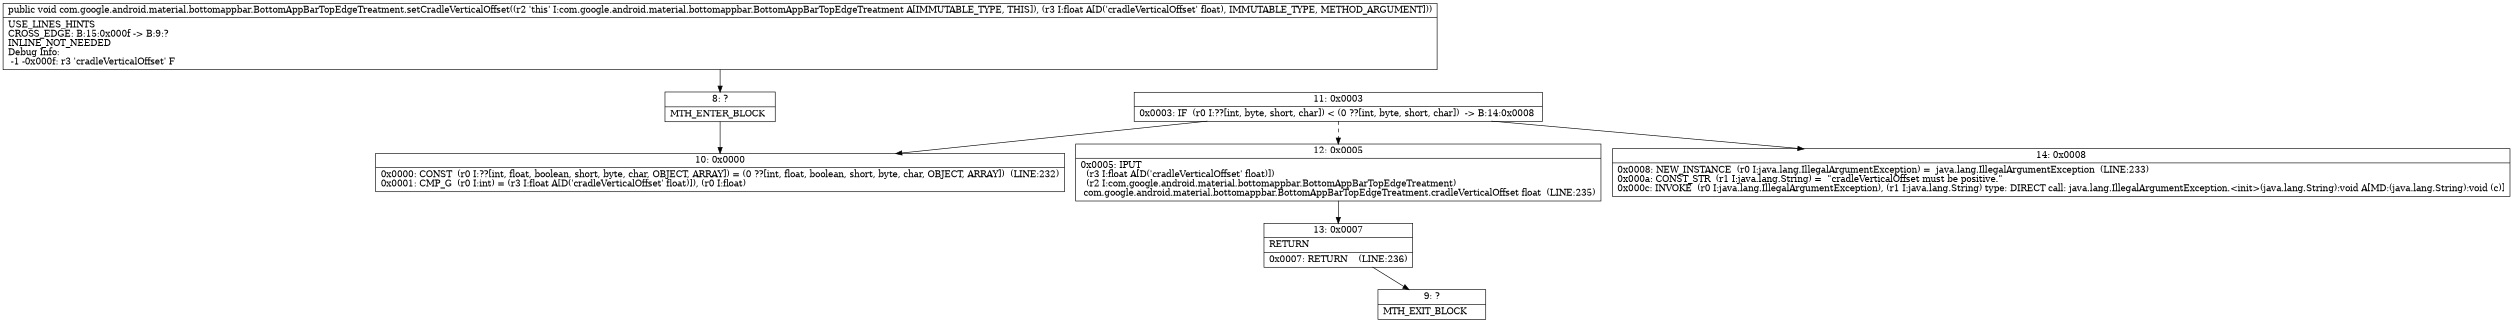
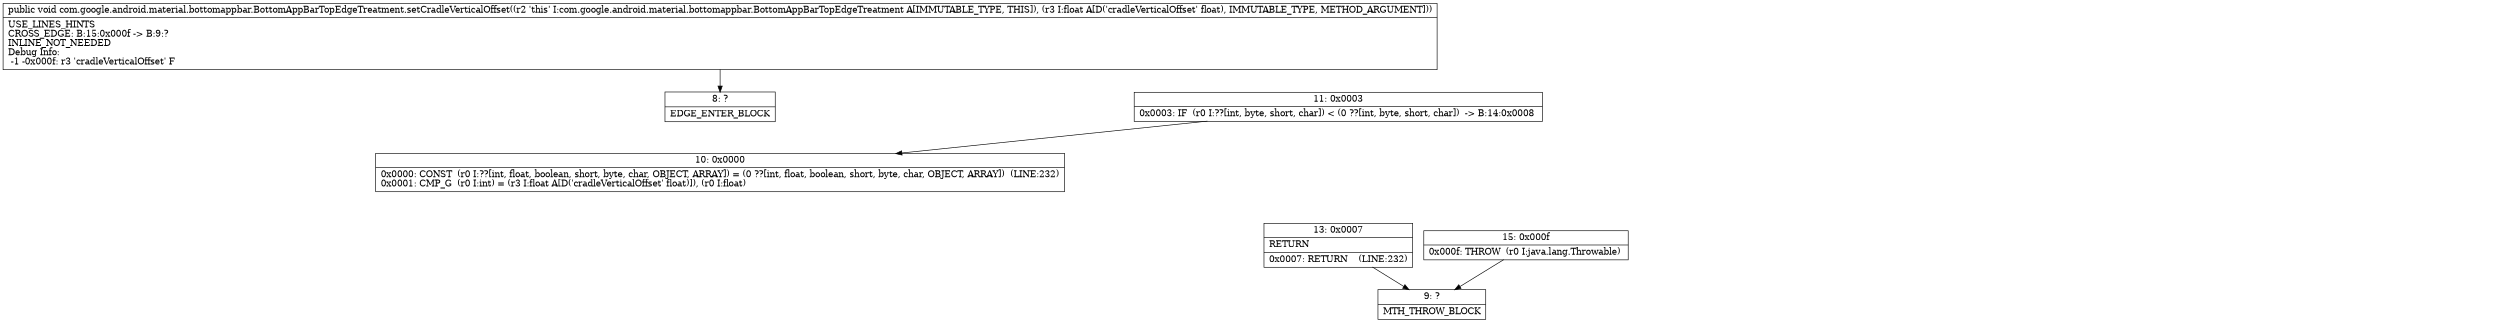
node "8: ?": text "MTH_ENTER_BLOCK" -> "EDGE_ENTER_BLOCK"
edge "8: ?" -> "10: 0x0000": removed
node "12: 0x0005": removed
node "14: 0x0008": removed
node "15: 0x000f": added
node "13: 0x0007": text "0x0007: RETURN    (LINE:236)" -> "0x0007: RETURN    (LINE:232)"
node "9: ?": text "MTH_EXIT_BLOCK" -> "MTH_THROW_BLOCK"
